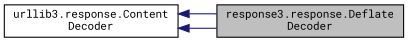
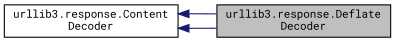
node "response3.response.Deflate Decoder": label "response3.response.Deflate Decoder" -> "urllib3.response.Deflate Decoder"
